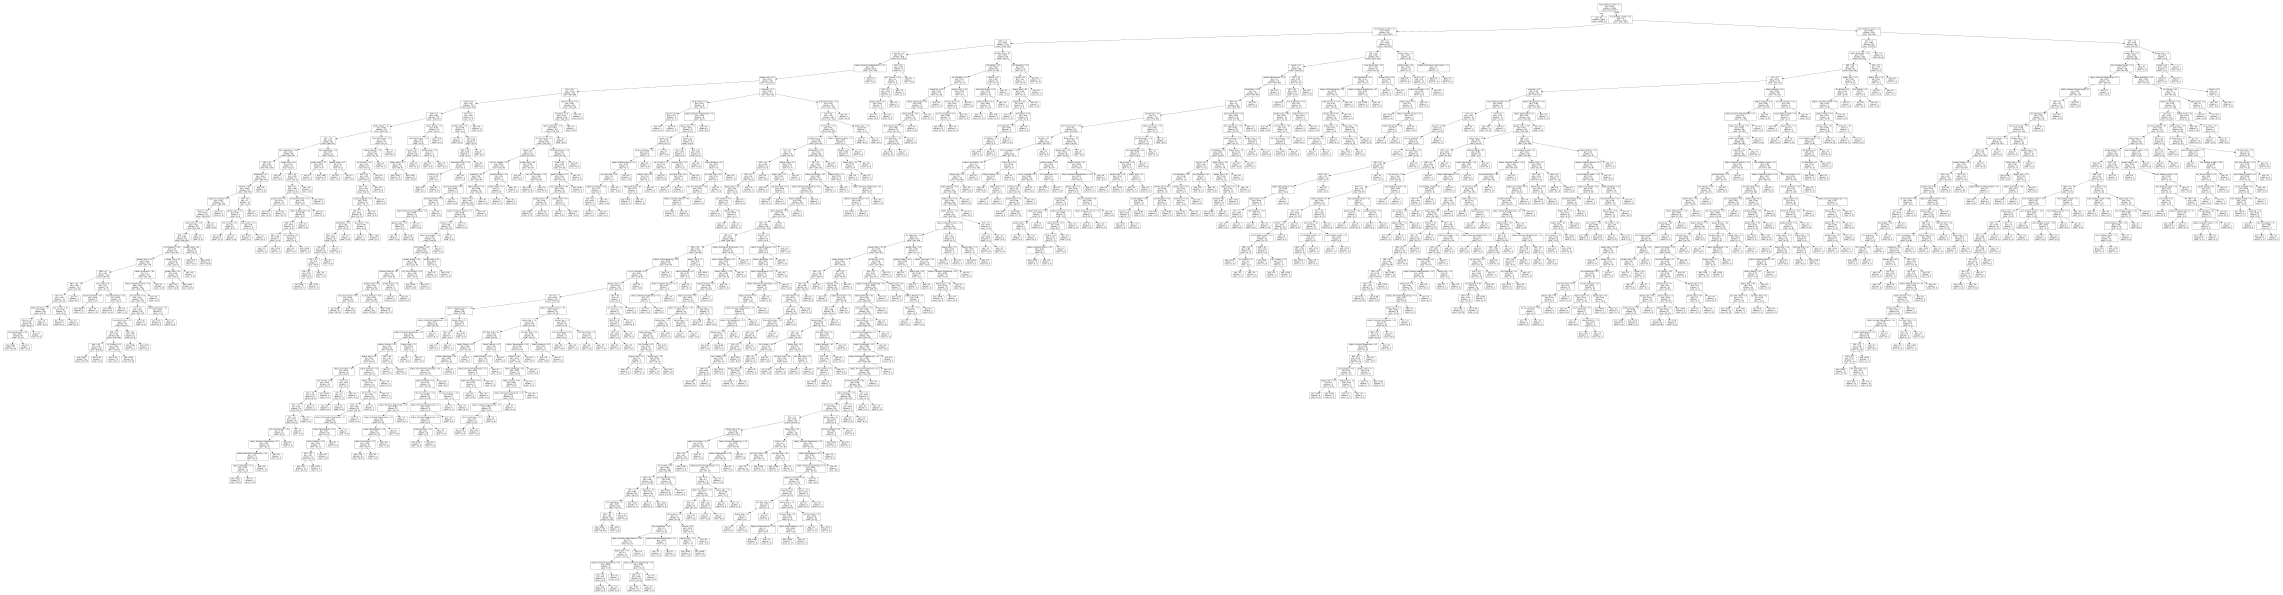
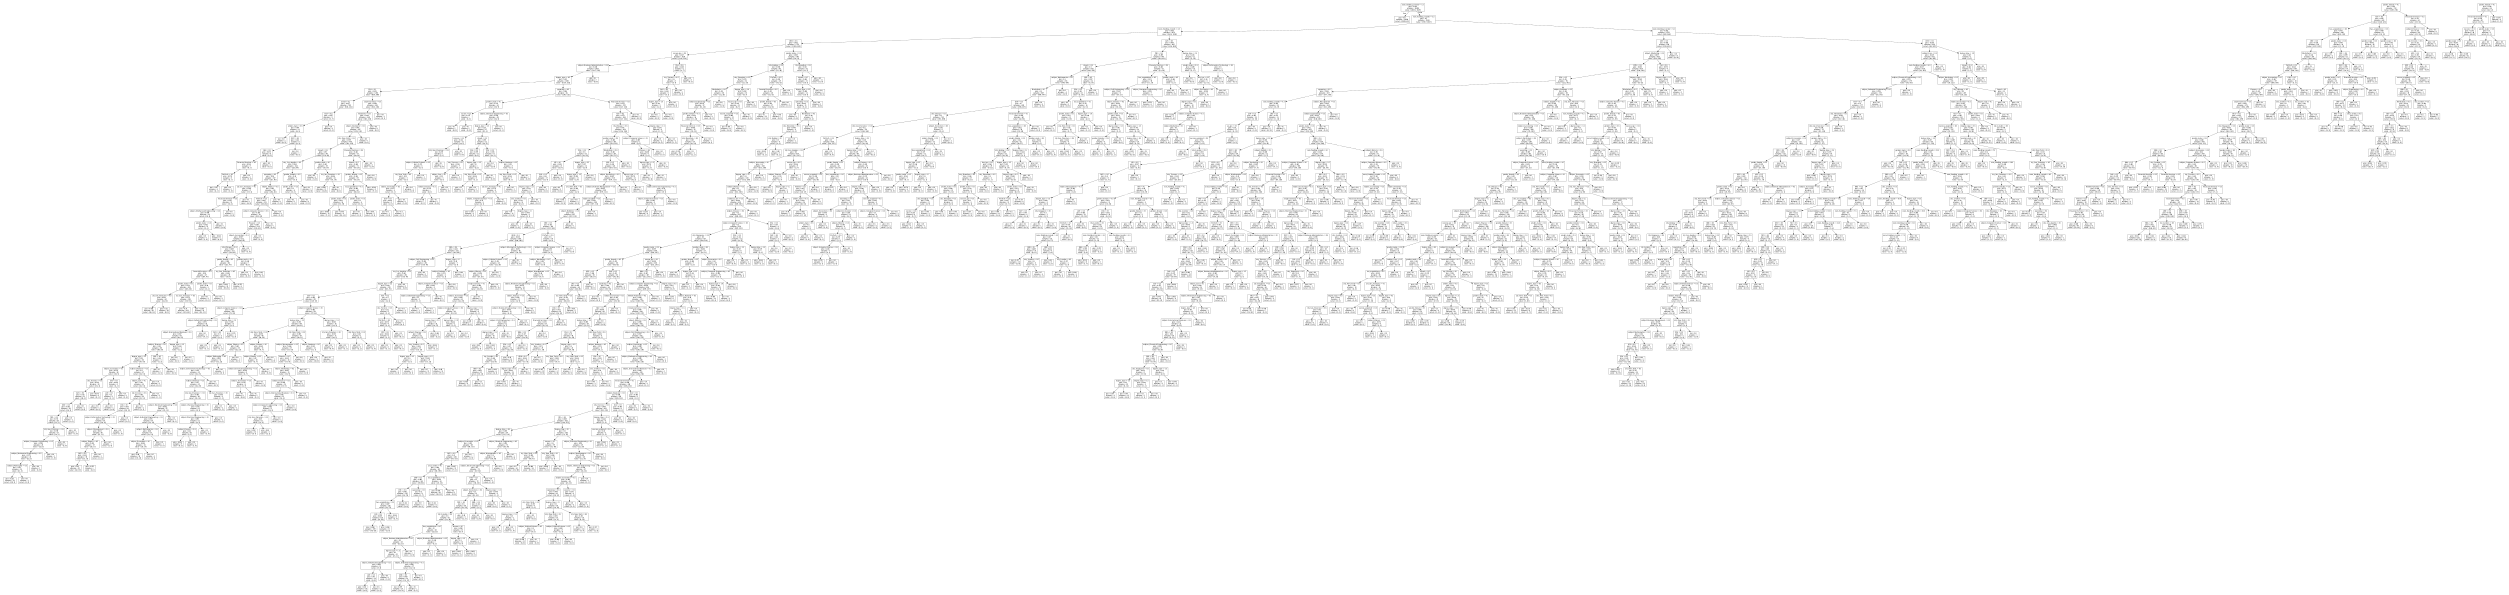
node "IND <= 0.5 gini = 0.434 samples = 776 value = [529, 247]": removed
edge "gini = 0.0 samples = 19 value = [0, 19]" -> "GBR <= 0.5 gini = 0.223 samples = 86 value = [11, 75]": now "CAN <= 0.5 gini = 0.236 samples = 88 value = [12, 76]" -> "GBR <= 0.5 gini = 0.223 samples = 86 value = [11, 75]"
